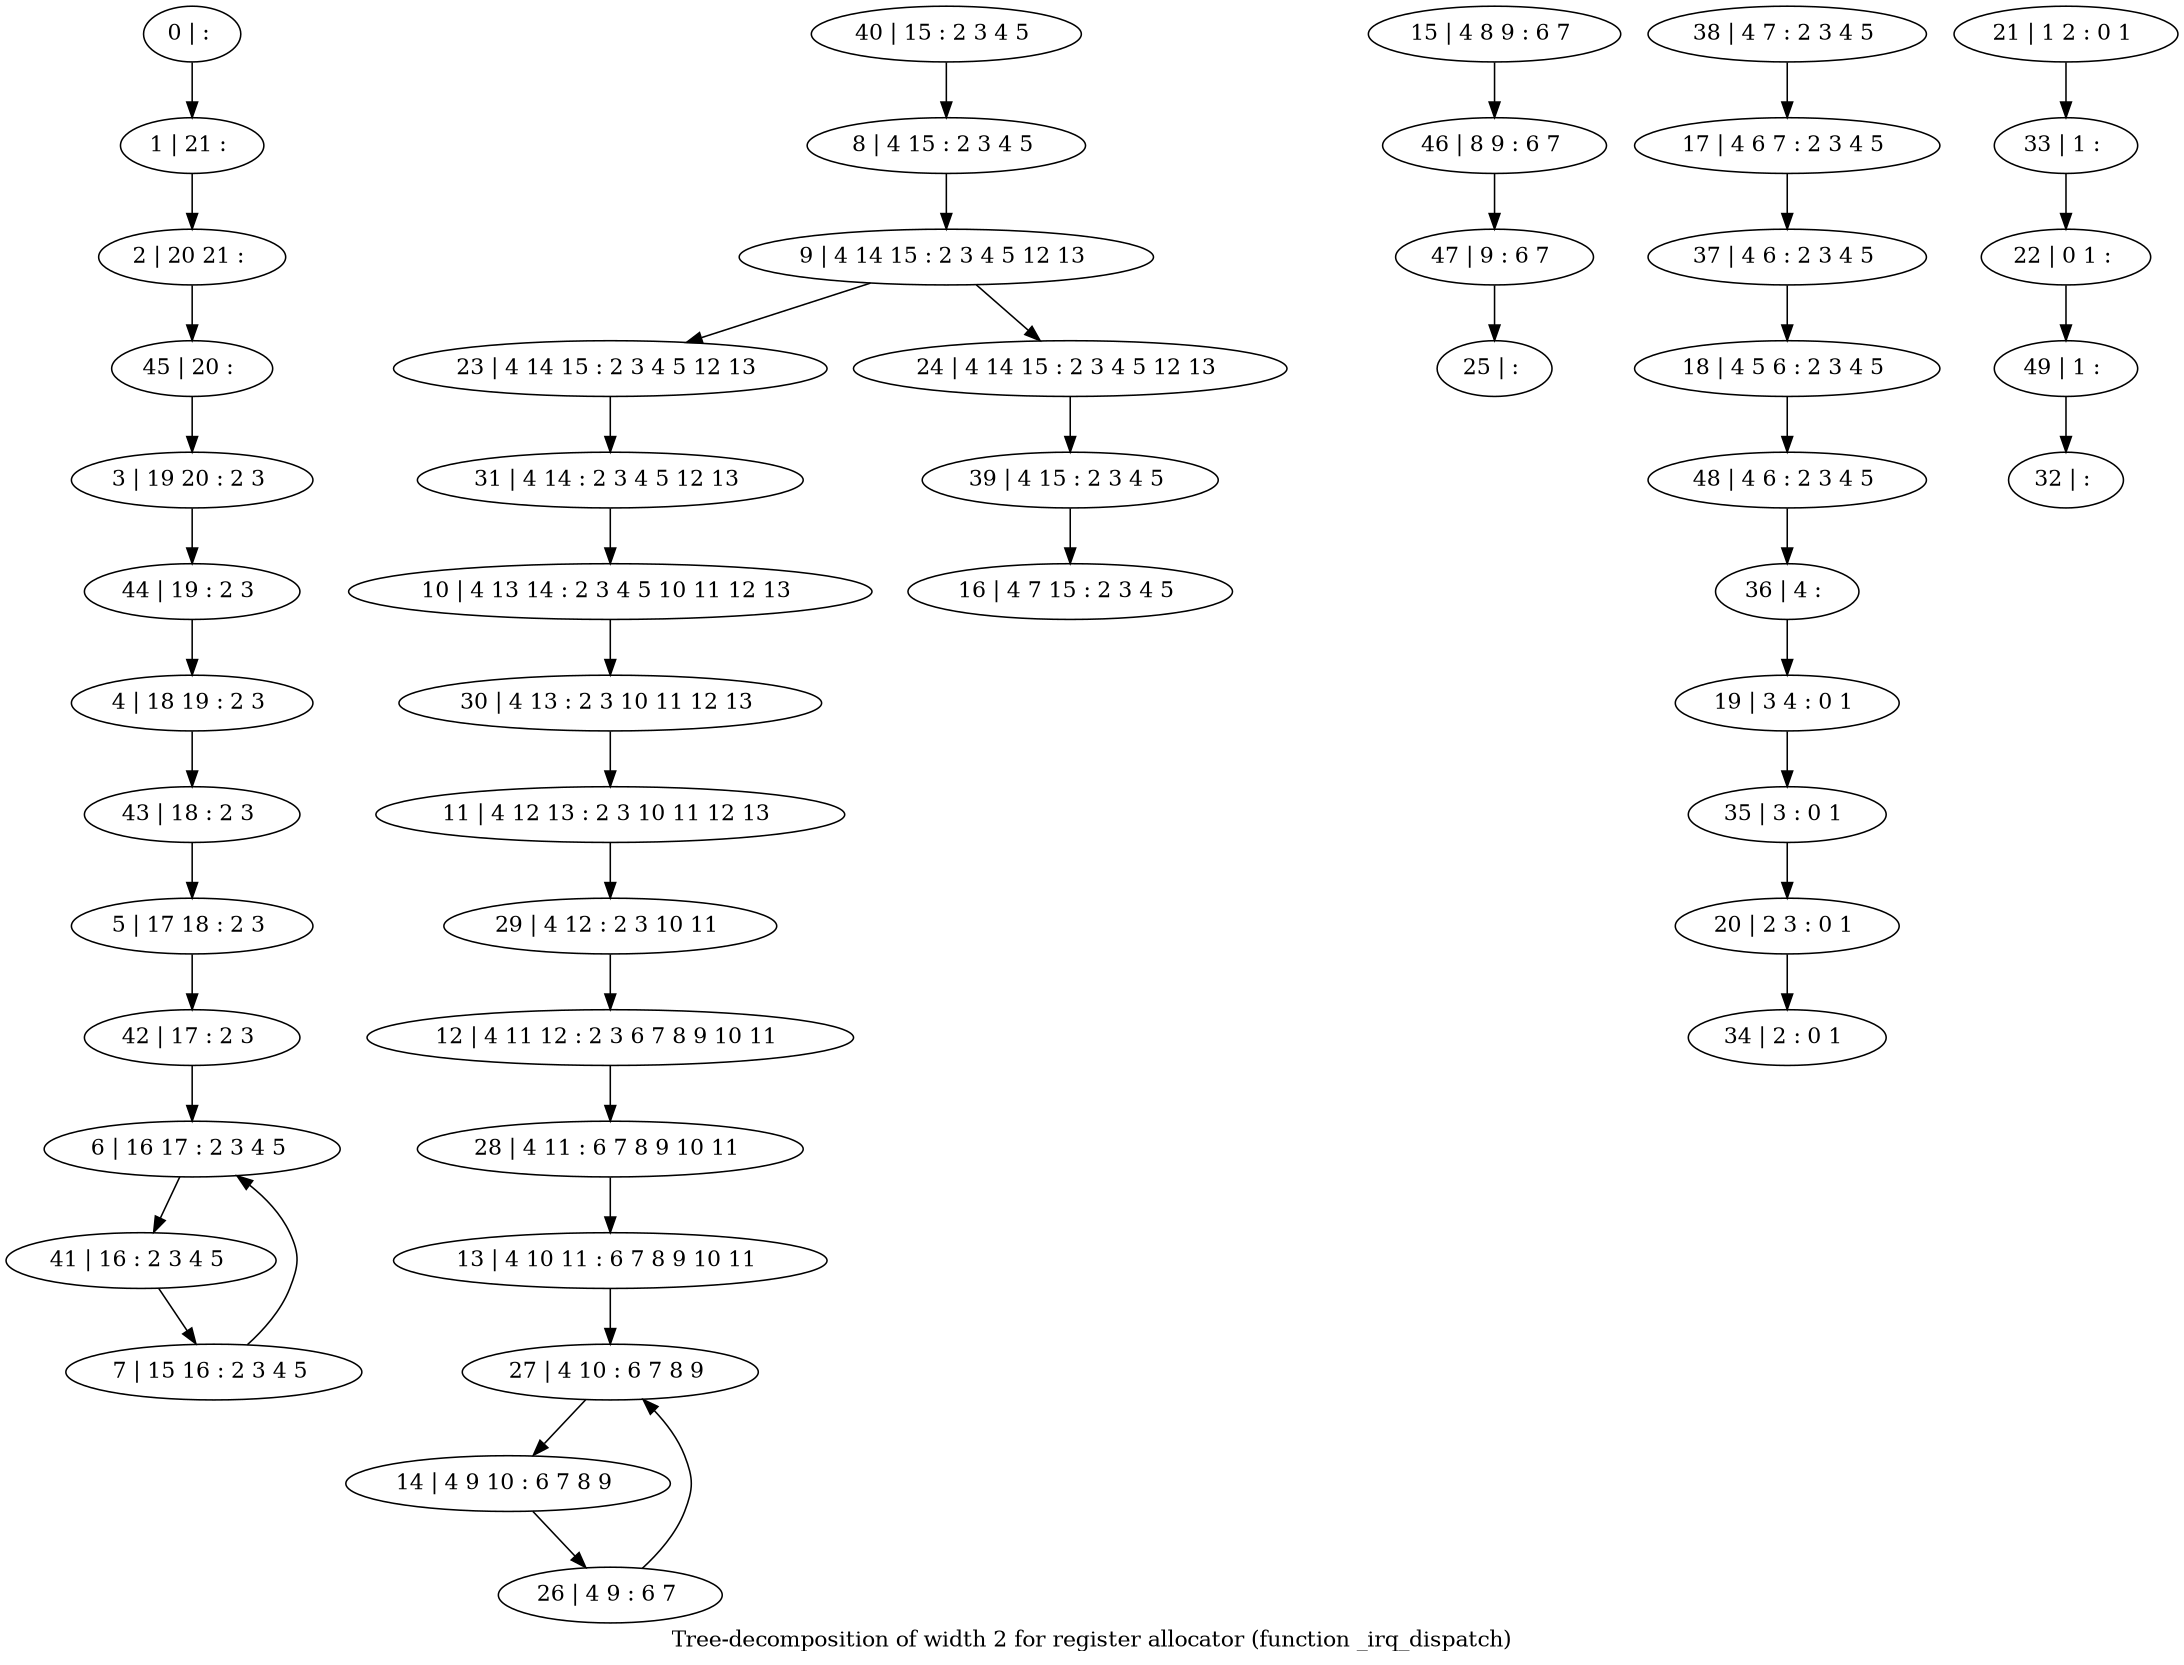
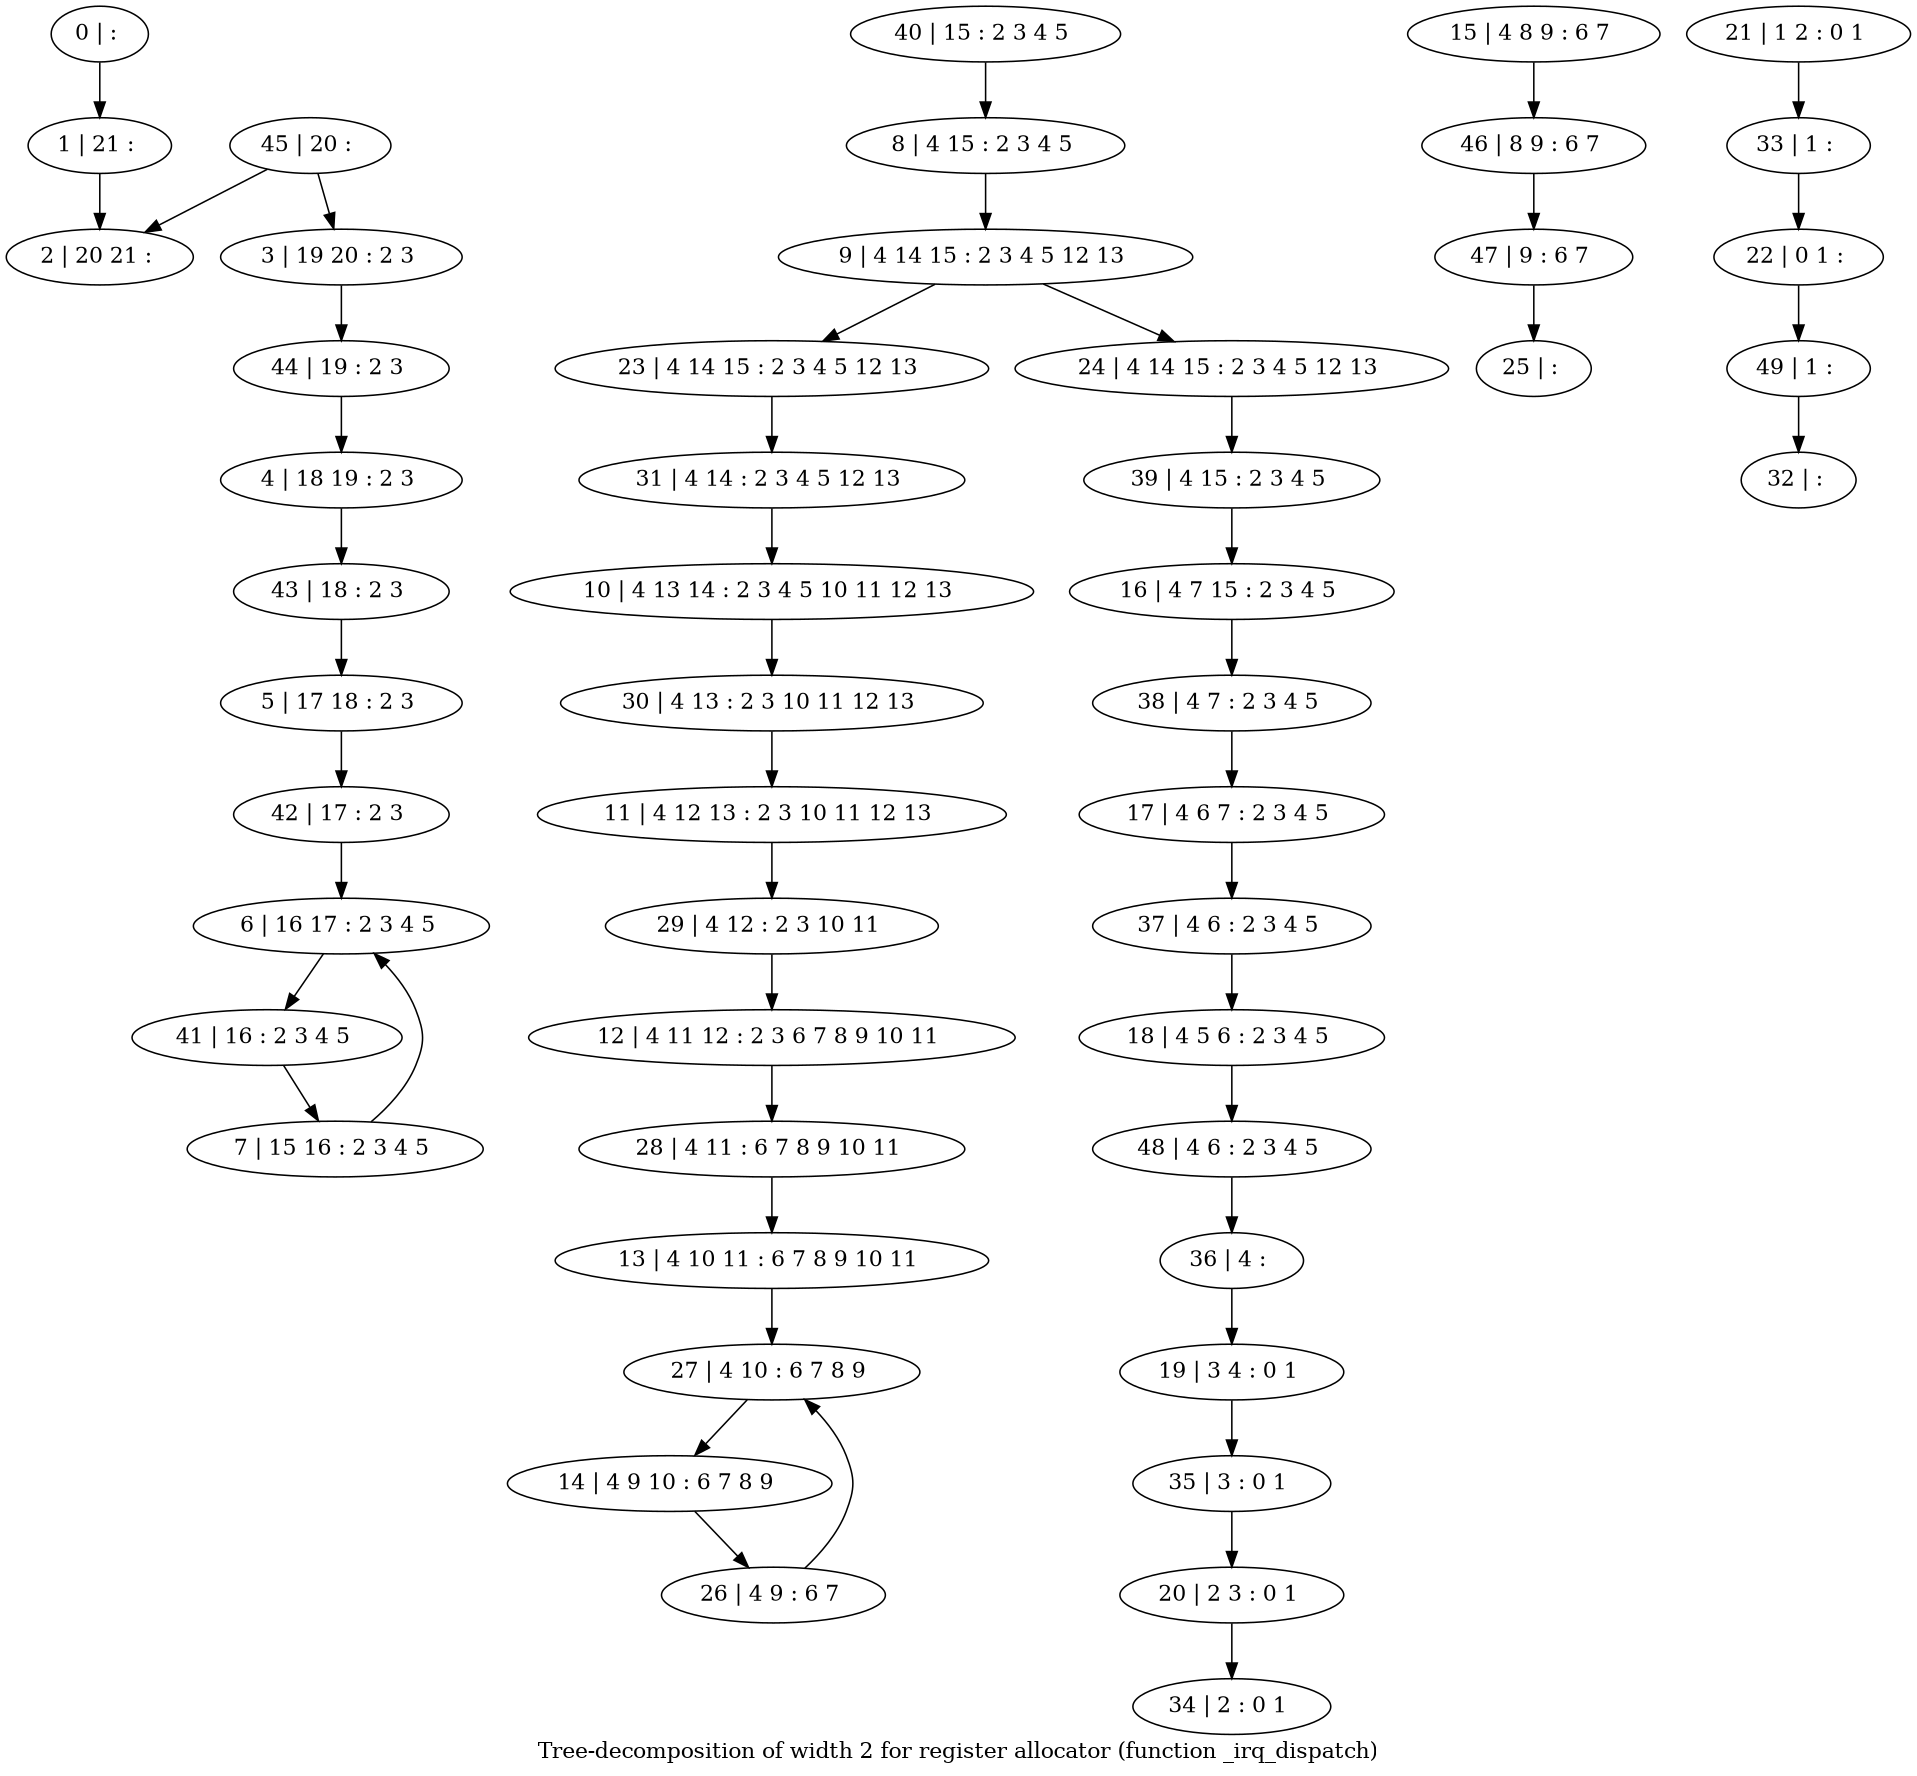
edge "2 | 20 21 :" -> "45 | 20 :": reversed
edge "16 | 4 7 15 : 2 3 4 5" -> "38 | 4 7 : 2 3 4 5": added
